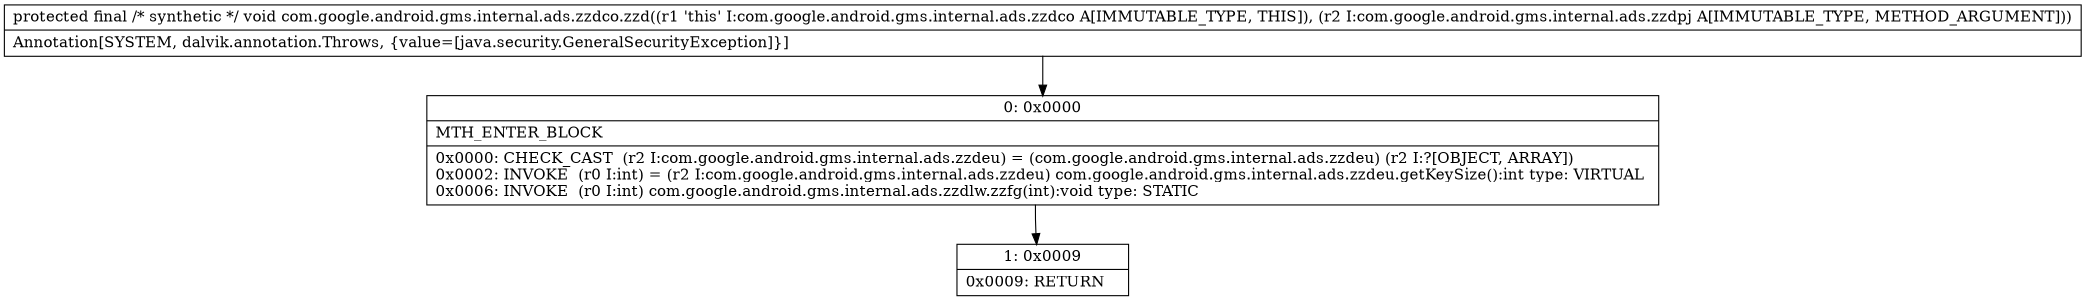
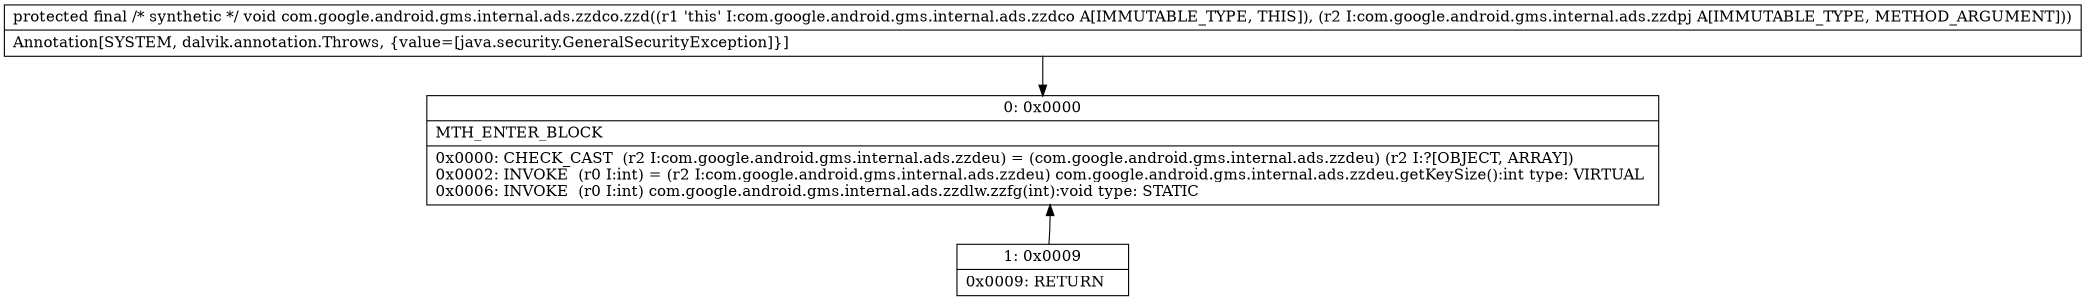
edge "0: 0x0000" -> "1: 0x0009": reversed
